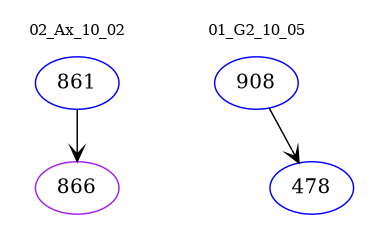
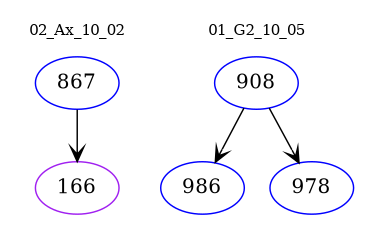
node "861": label "861" -> "867"
node "866": label "866" -> "166"
node "986": added
node "478": label "478" -> "978"
